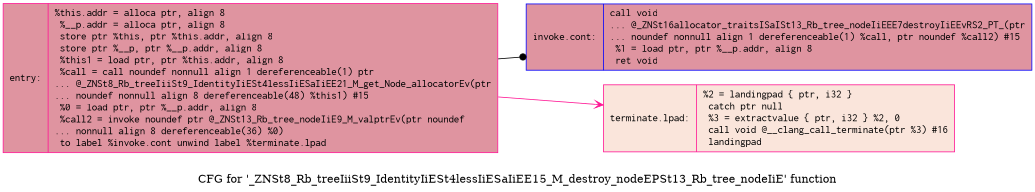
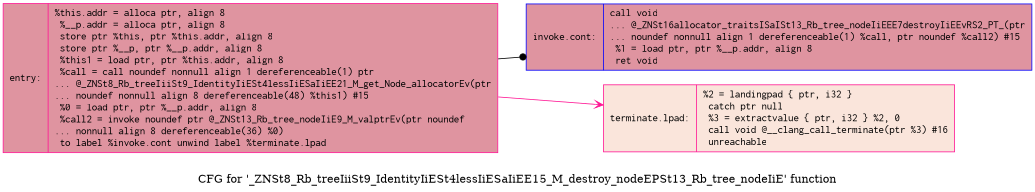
node "terminate.lpad:": text "landingpad" -> "unreachable"
